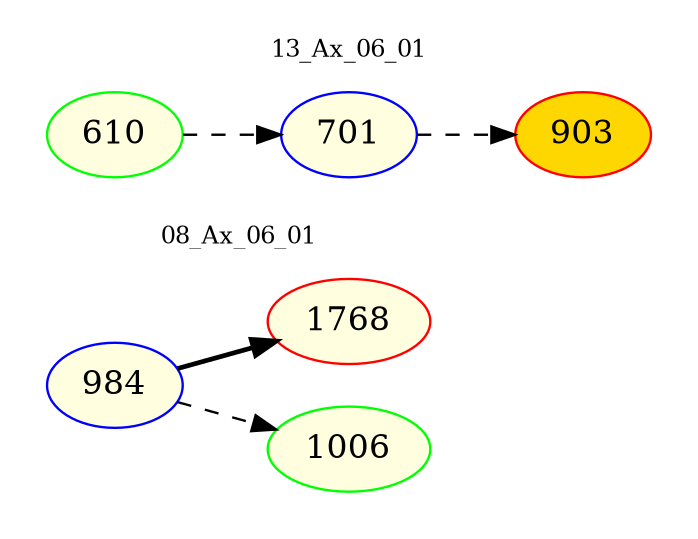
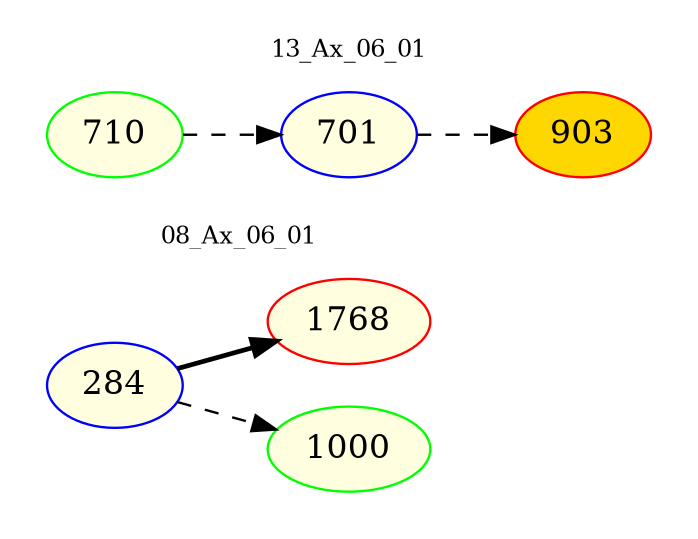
node "610": label "610" -> "710"
node "984": label "984" -> "284"
node "1006": label "1006" -> "1000"
